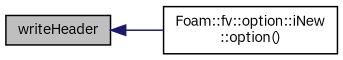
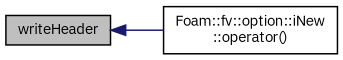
node "Foam::fv::option::iNew ::option()": label "Foam::fv::option::iNew ::option()" -> "Foam::fv::option::iNew ::operator()"
